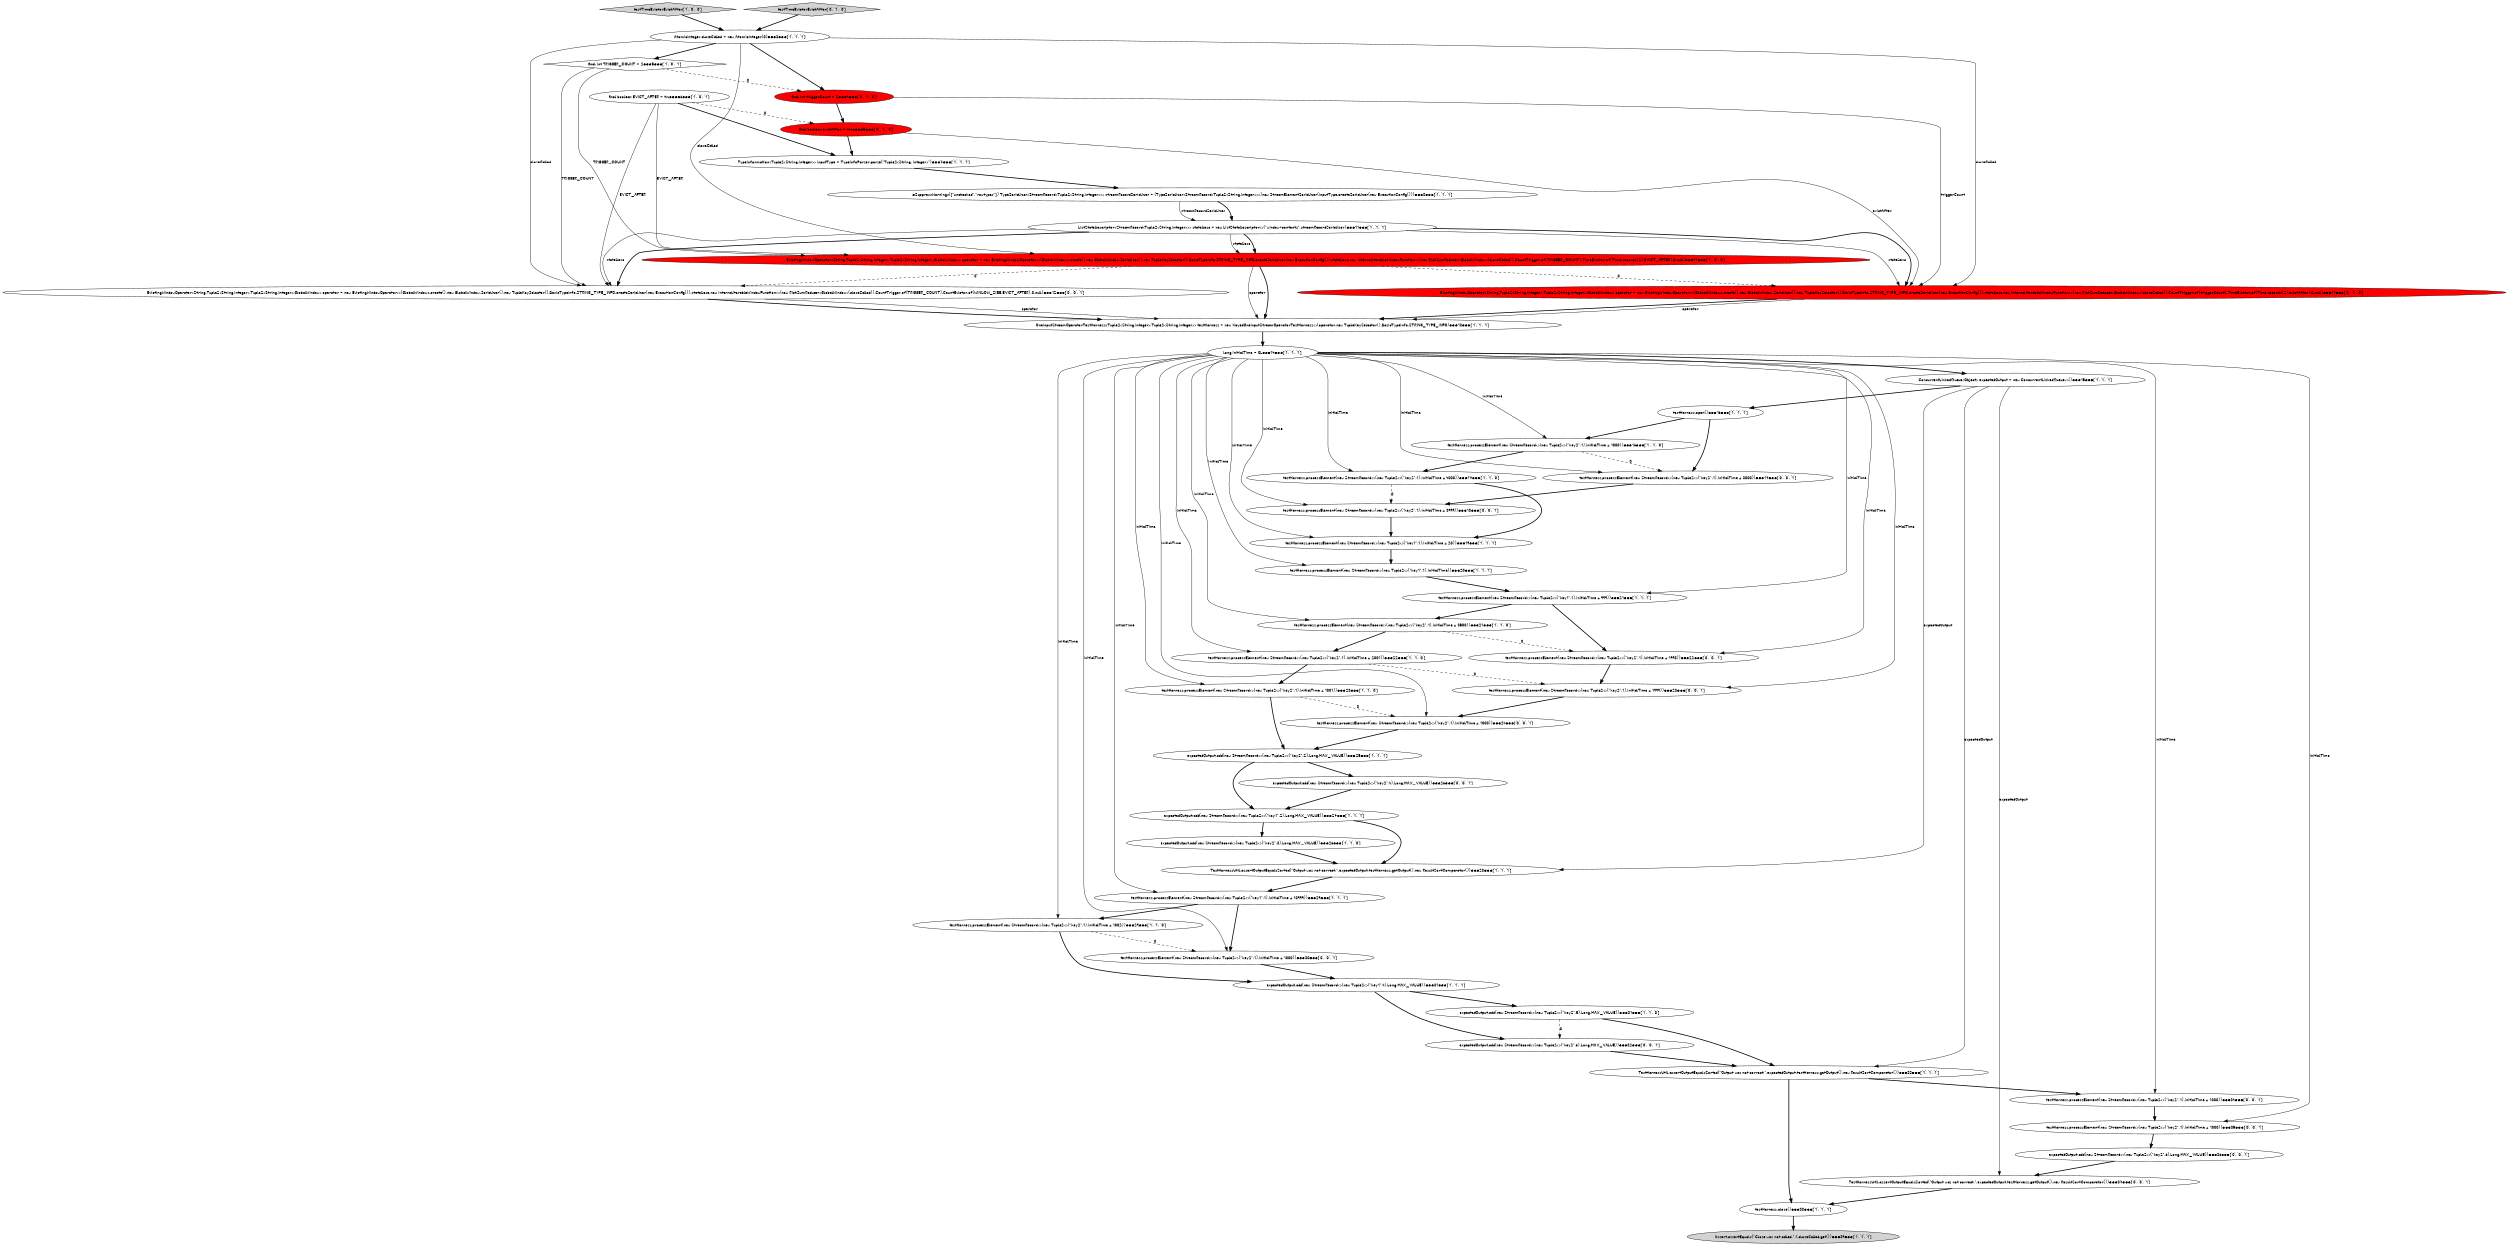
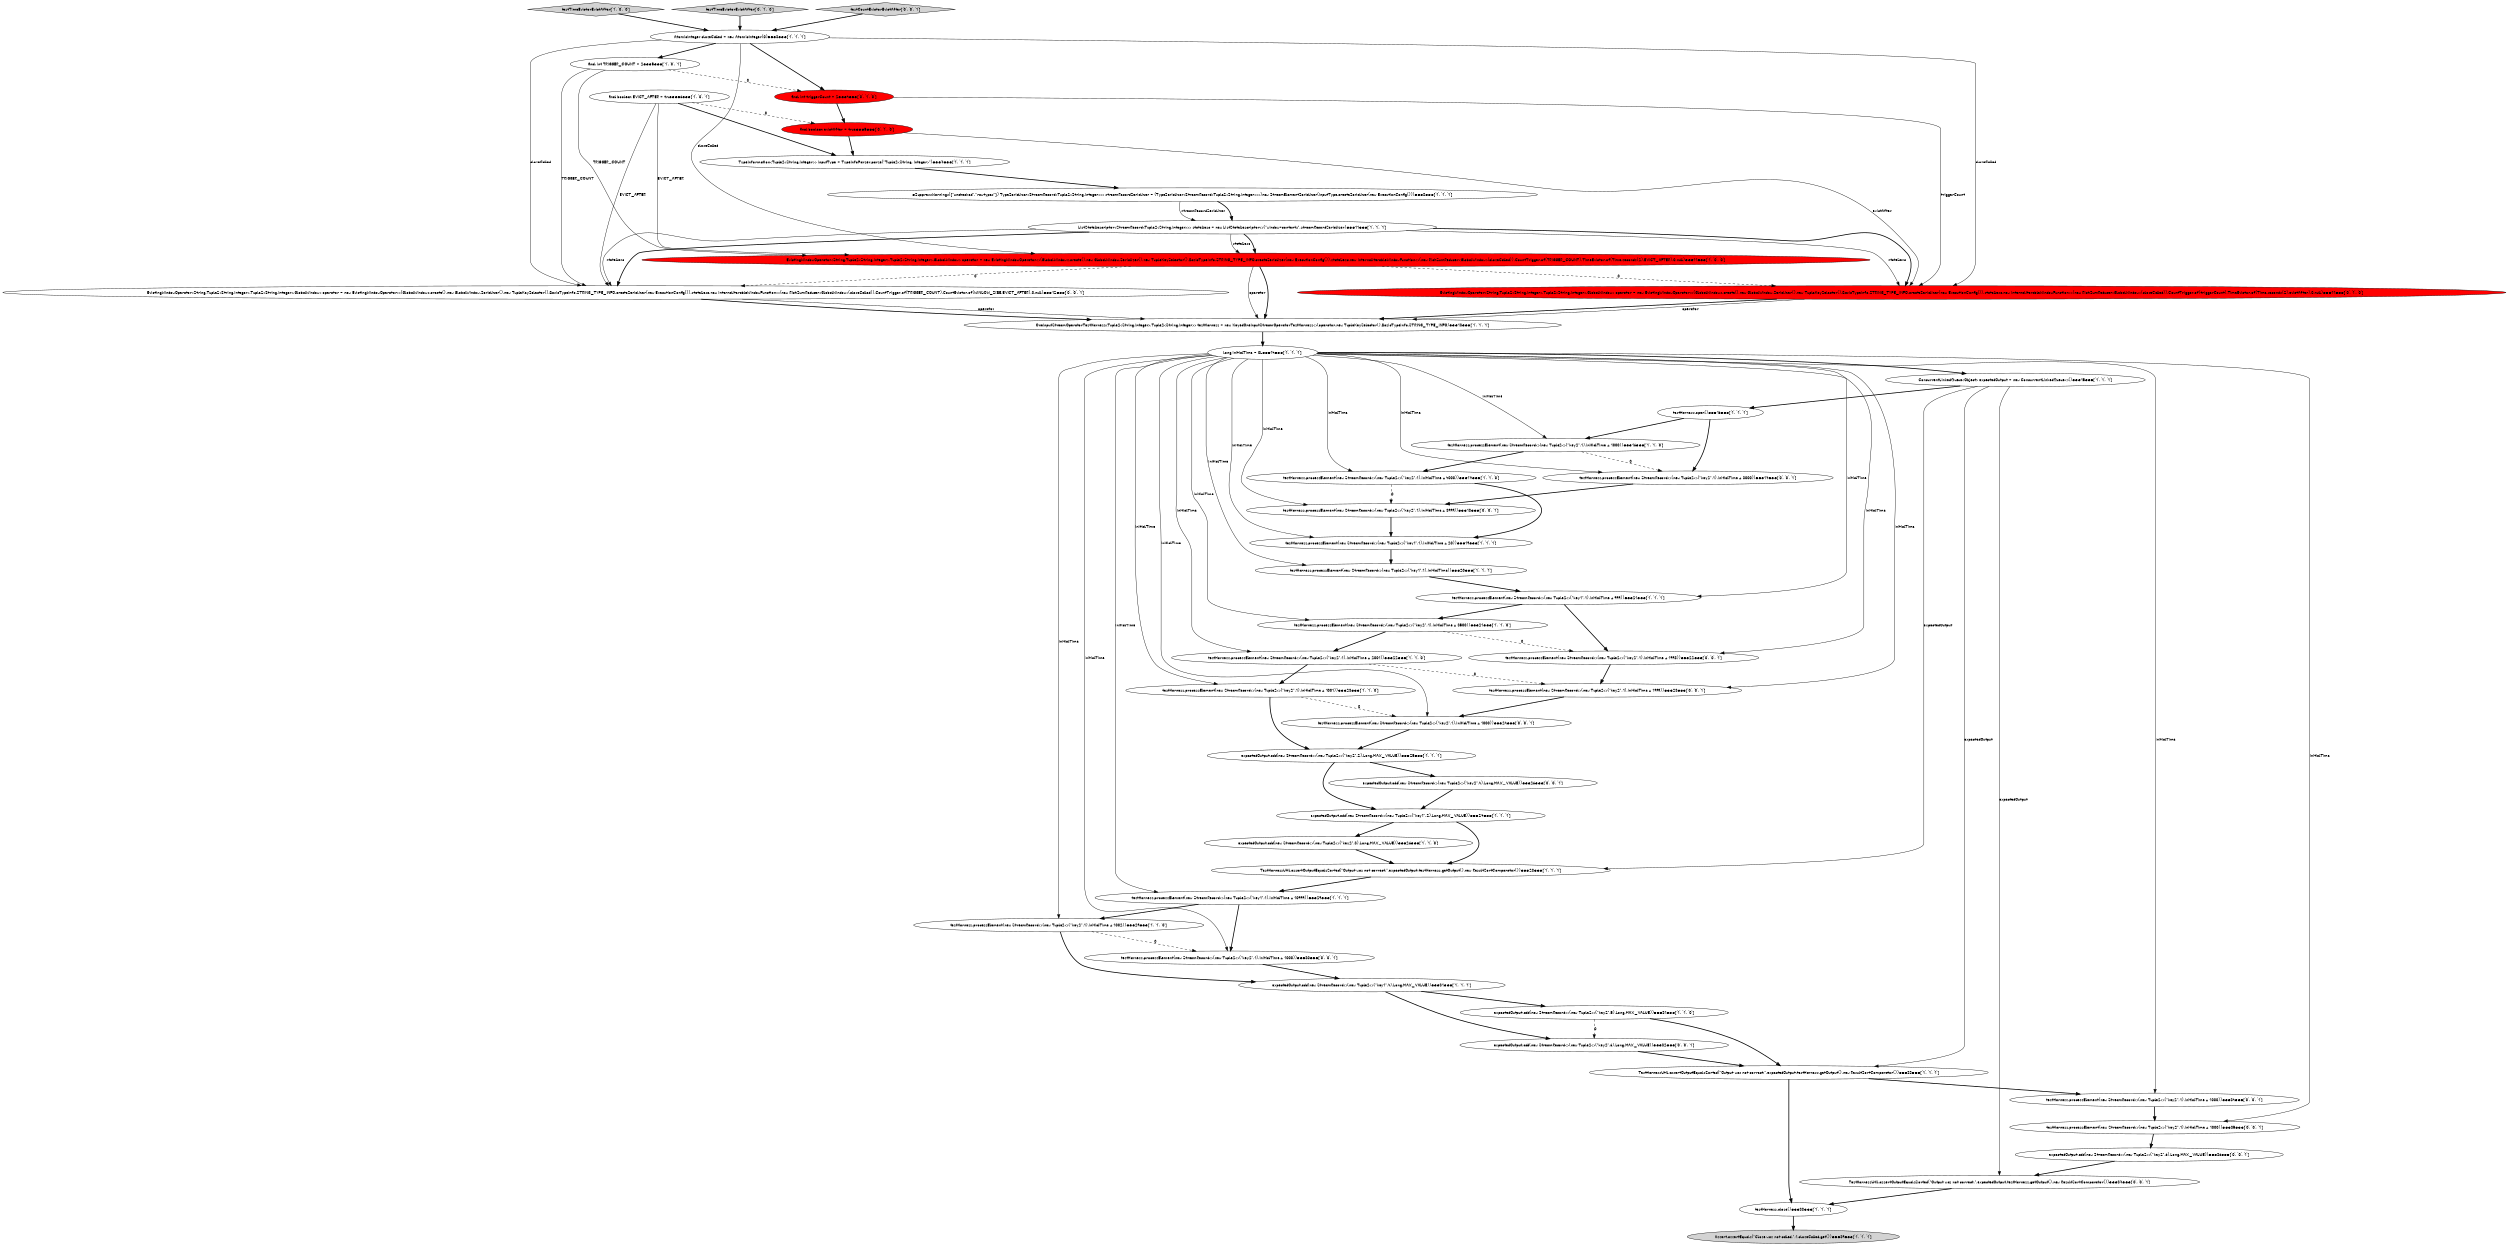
node "testCountEvictorEvictAfter['0', '0', '1']": added
node "final int TRIGGER_COUNT = 2@@@5@@@['1', '0', '1']": shape diamond -> ellipse
